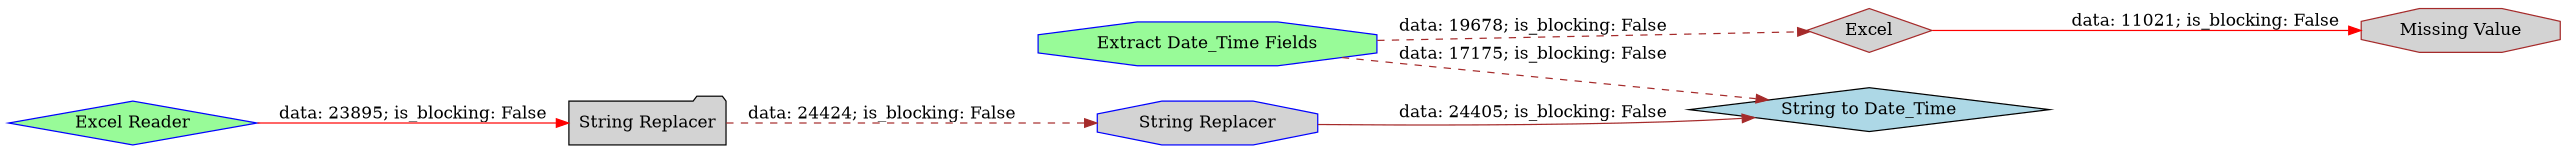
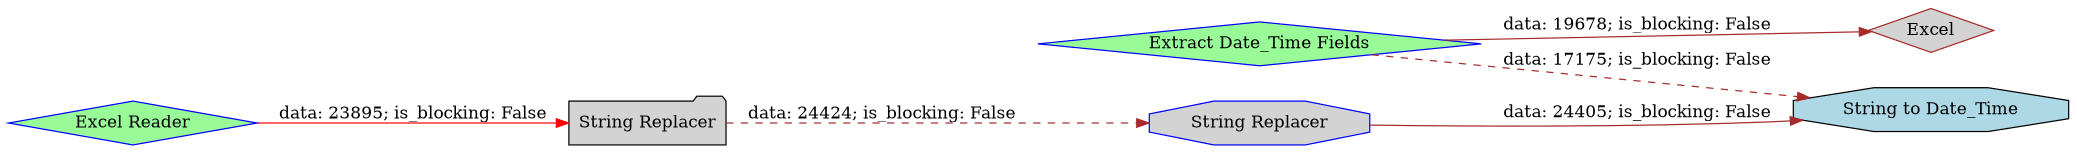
node "Missing Value": removed
edge "Extract Date_Time Fields" -> "Excel": style dashed -> solid
node "Extract Date_Time Fields": shape octagon -> diamond
node "String to Date_Time": shape diamond -> octagon
